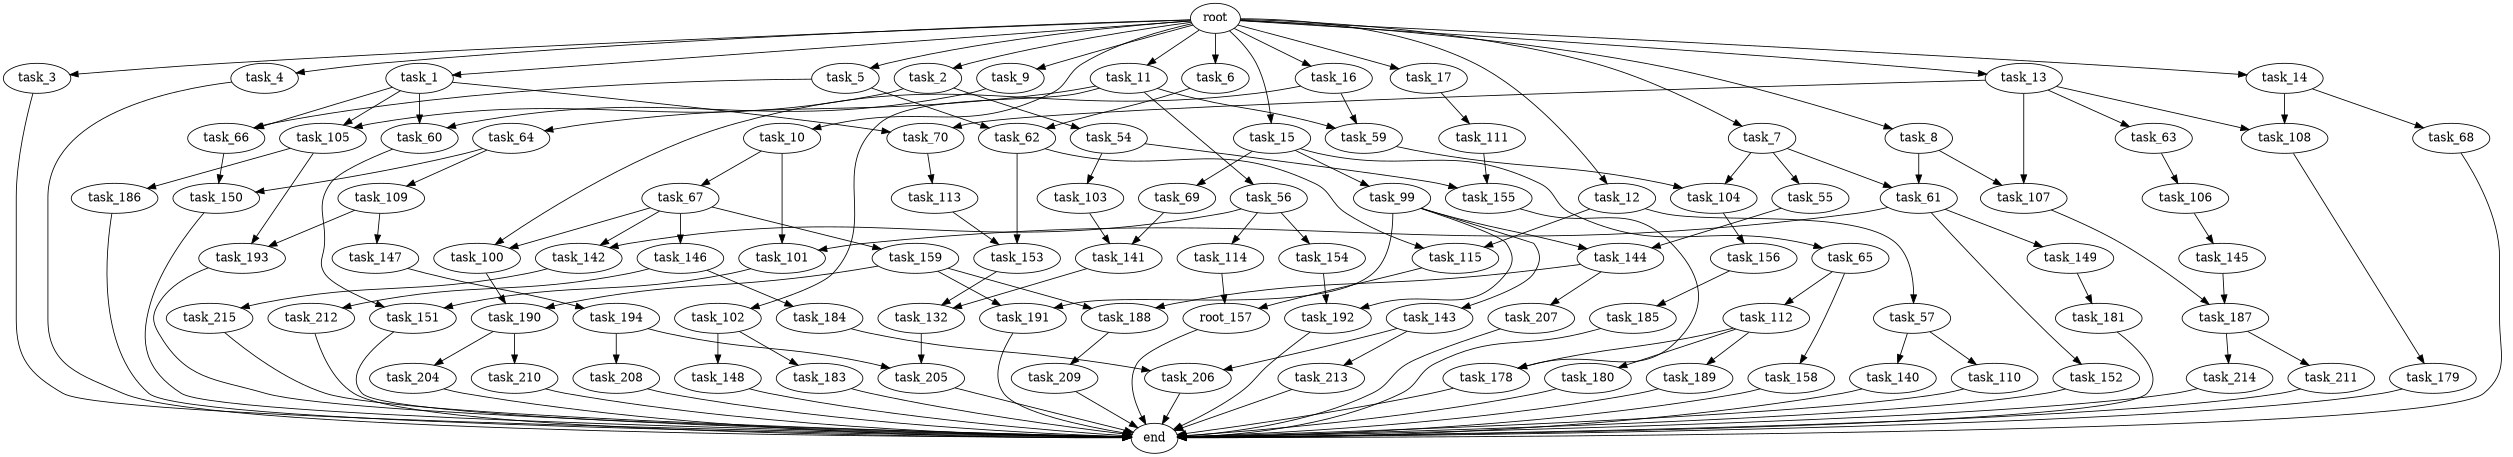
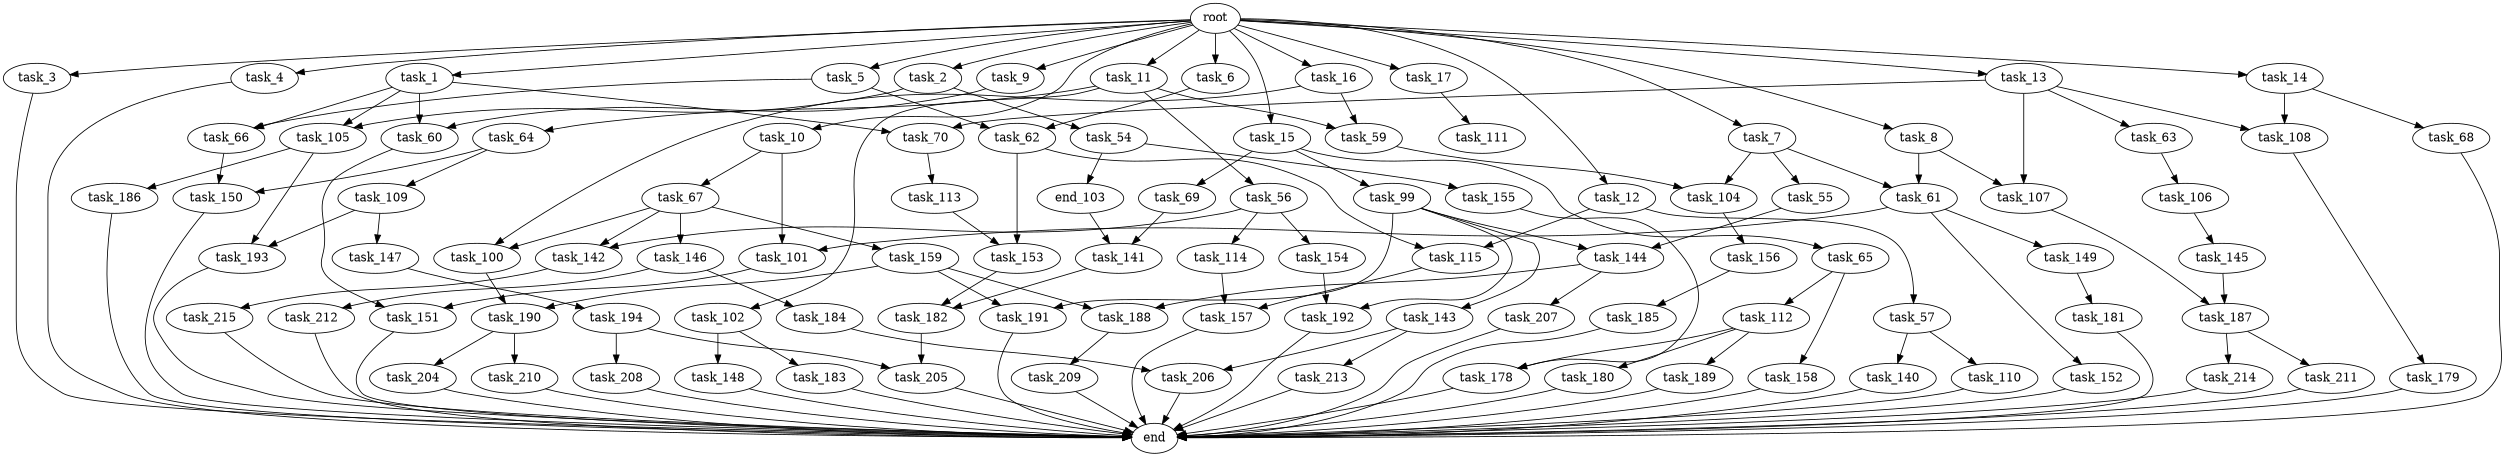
edge "task_111" -> "task_155": removed
node "task_103": label "task_103" -> "end_103"
node "task_132": label "task_132" -> "task_182"
node "root_157": label "root_157" -> "task_157"
